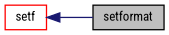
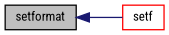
edge "setformat" -> "setf": reversed
